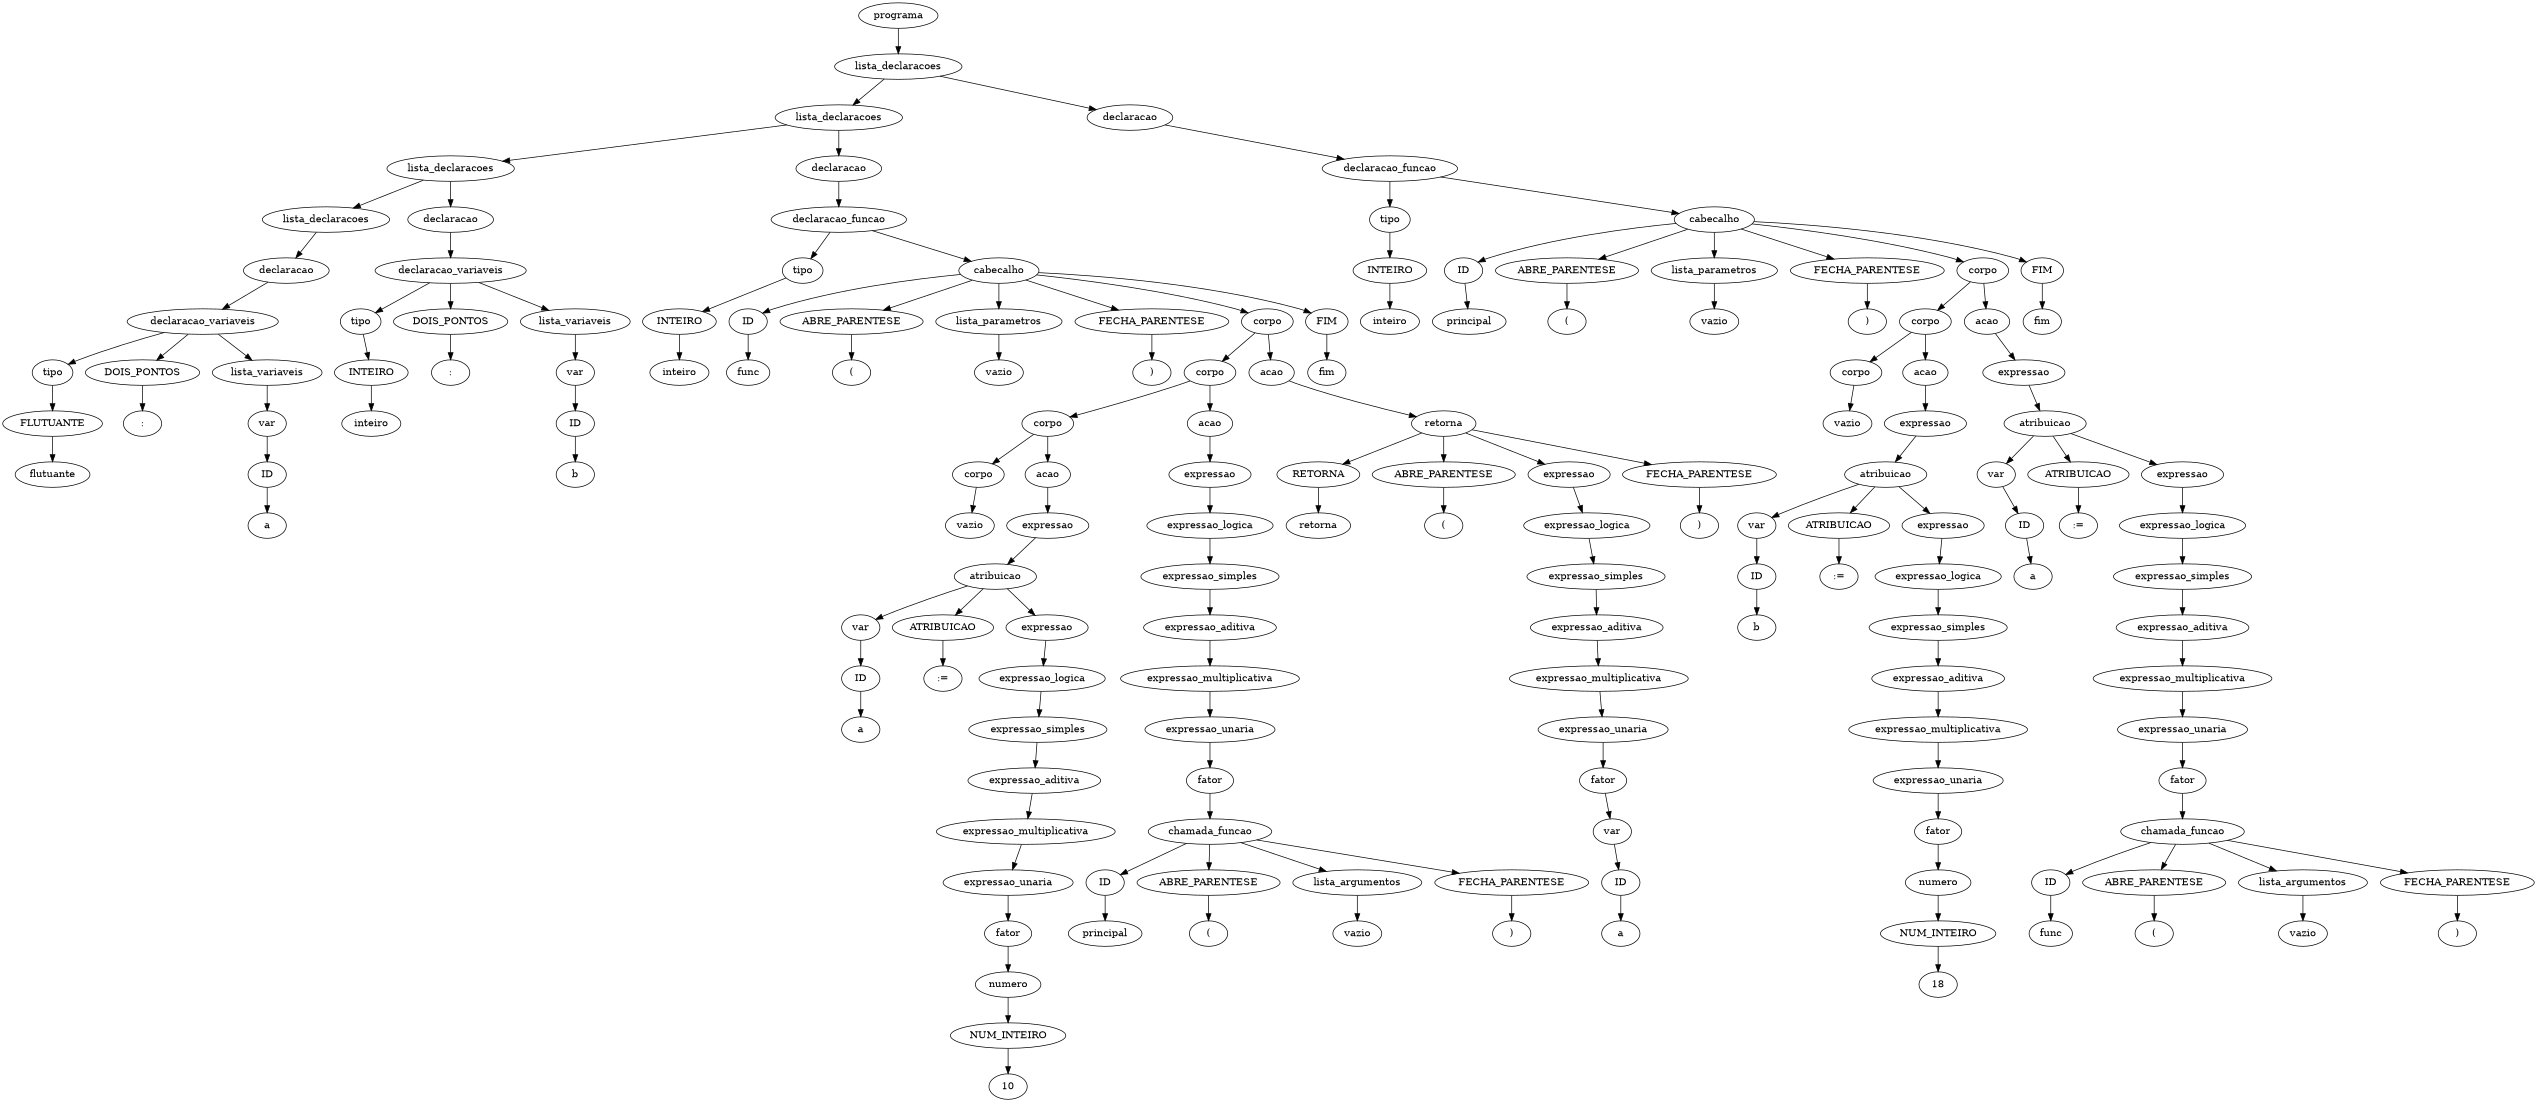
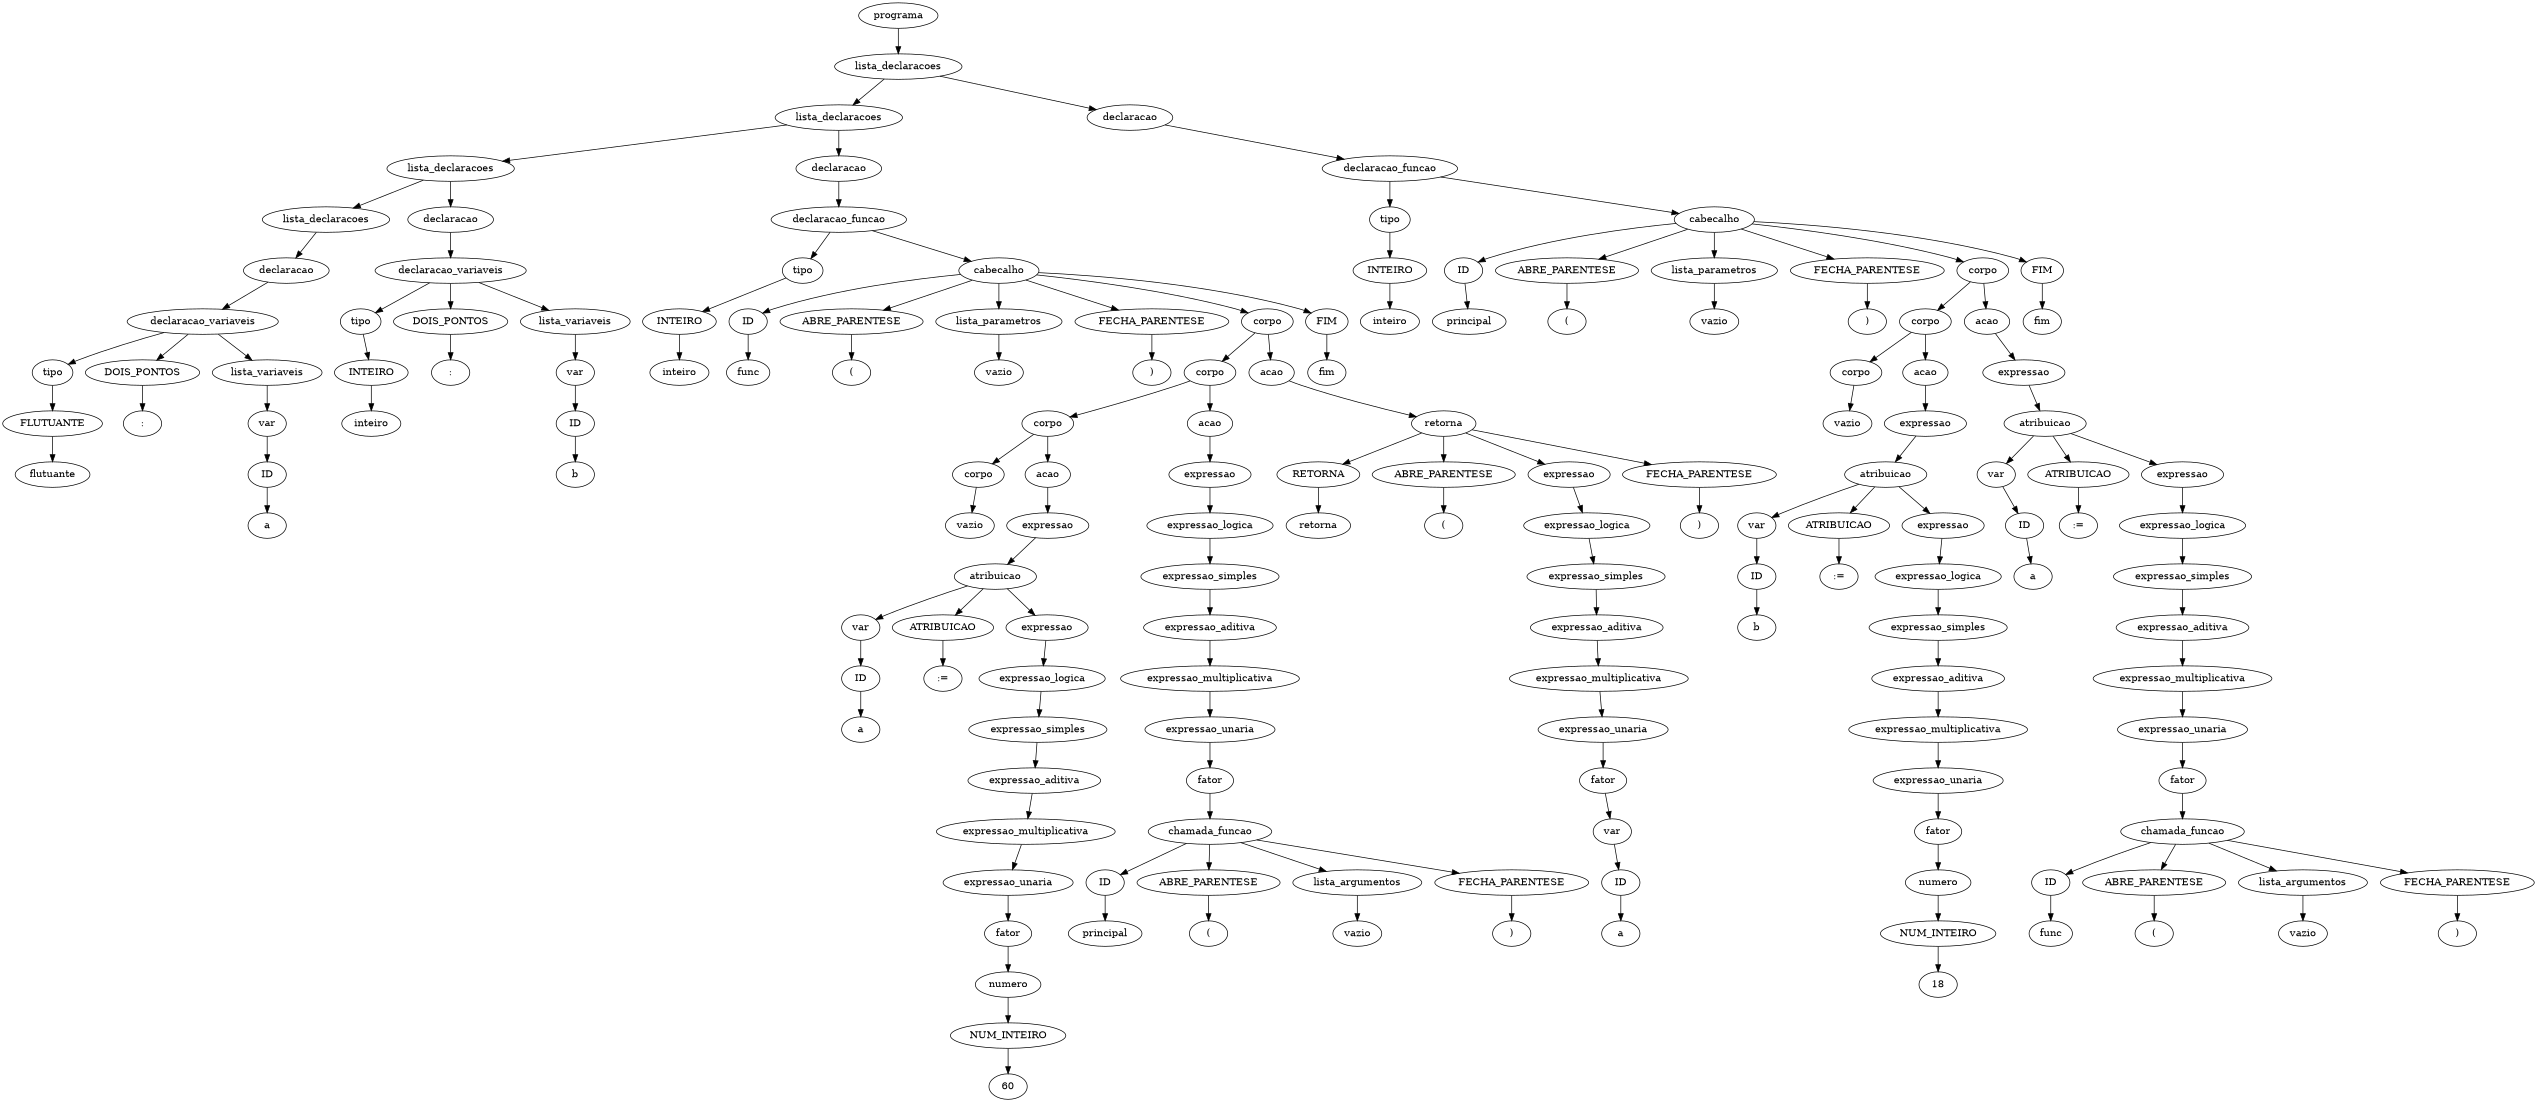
node "10": label "10" -> "60"
